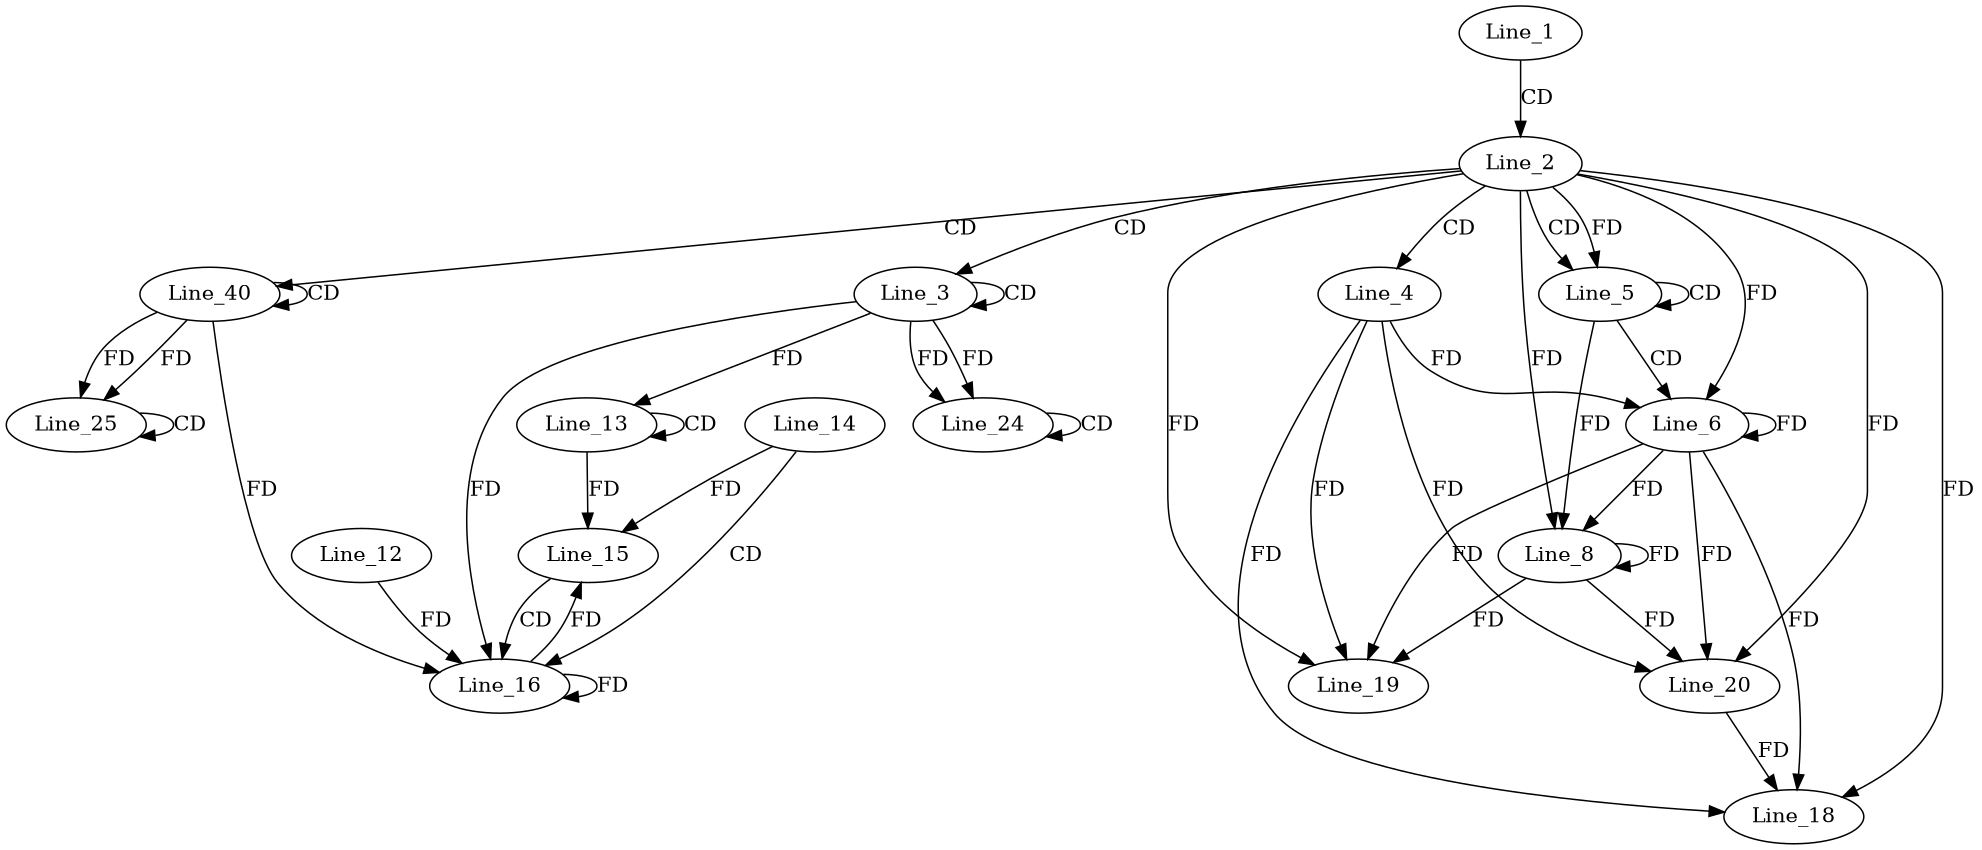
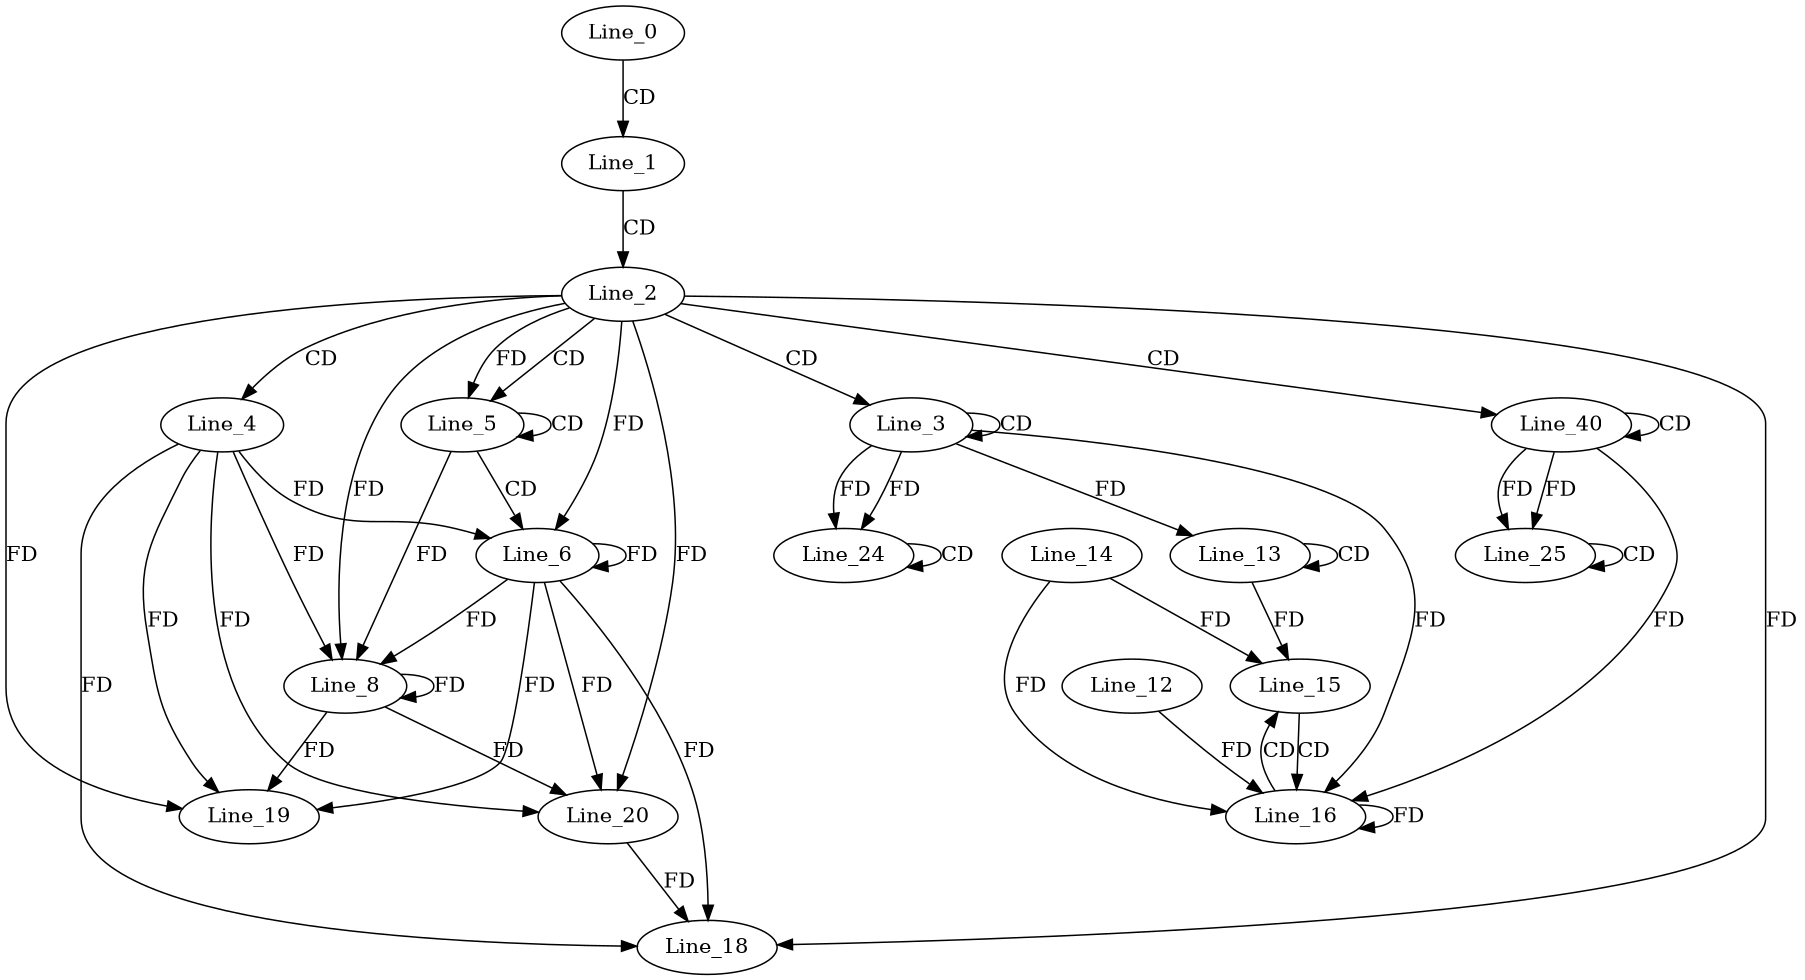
node "Line_0": added
edge "Line_4" -> "Line_8": added, label "FD"
edge "Line_14" -> "Line_16": label "CD" -> "FD"
edge "Line_16" -> "Line_15": label "FD" -> "CD"
